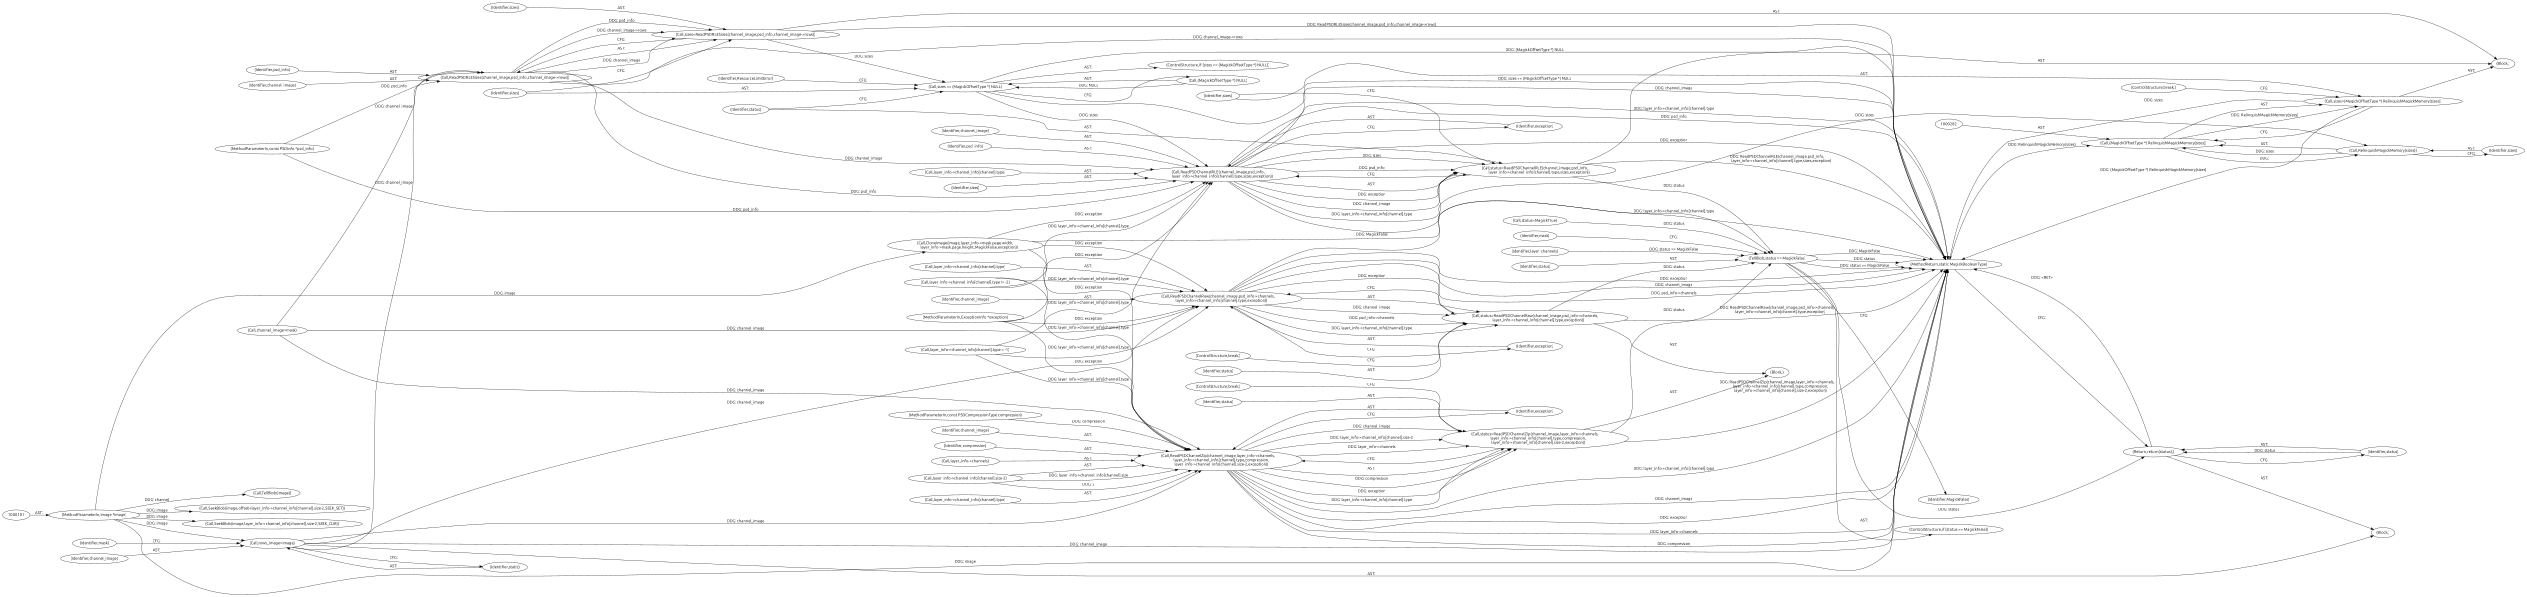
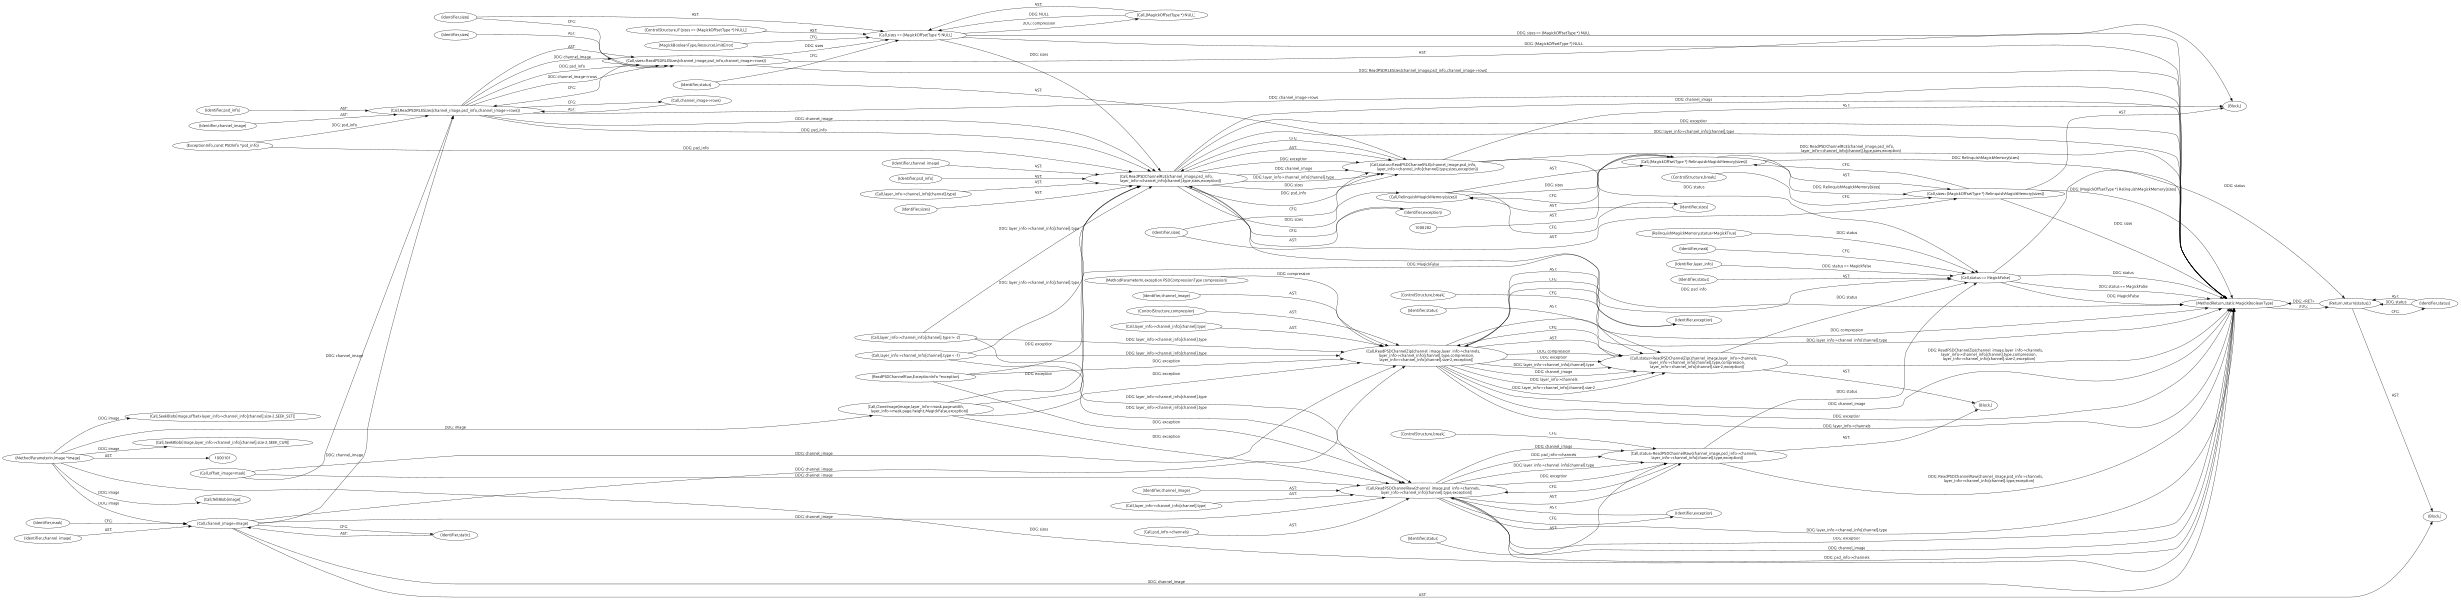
edge "(Call,sizes == (MagickOffsetType *) NULL)" -> "(ControlStructure,if (sizes == (MagickOffsetType *) NULL))": reversed
node "(Identifier,ResourceLimitError)": label "(Identifier,ResourceLimitError)" -> "(MagickBooleanType,ResourceLimitError)"
edge "(Call,sizes == (MagickOffsetType *) NULL)" -> "(Call,(MagickOffsetType *) NULL)": label "CFG: " -> "DDG: compression"
node "(Call,channel_image->rows)": added
node "(MethodParameterIn,const PSDInfo *psd_info)": label "(MethodParameterIn,const PSDInfo *psd_info)" -> "(ExceptionInfo,const PSDInfo *psd_info)"
edge "(Call,(MagickOffsetType *) RelinquishMagickMemory(sizes))" -> "(Call,RelinquishMagickMemory(sizes))": label "DDG: " -> "CFG: "
edge "(MethodReturn,static MagickBooleanType)" -> "(Call,(MagickOffsetType *) RelinquishMagickMemory(sizes))": reversed
node "(Call,status=MagickTrue)": label "(Call,status=MagickTrue)" -> "(RelinquishMagickMemory,status=MagickTrue)"
node "(Identifier,layer_channels)": label "(Identifier,layer_channels)" -> "(Identifier,layer_info)"
node "(TellBlob,status == MagickFalse)": label "(TellBlob,status == MagickFalse)" -> "(Call,status == MagickFalse)"
node "(MethodParameterIn,ExceptionInfo *exception)": label "(MethodParameterIn,ExceptionInfo *exception)" -> "(ReadPSDChannelRaw,ExceptionInfo *exception)"
edge "(MethodReturn,static MagickBooleanType)" -> "(Return,return(status);)": label "CFG: " -> "DDG: "
node "(Call,channel_image=mask)": label "(Call,channel_image=mask)" -> "(Call,offset_image=mask)"
node "(MethodParameterIn,const PSDCompressionType compression)": label "(MethodParameterIn,const PSDCompressionType compression)" -> "(MethodParameterIn,exception PSDCompressionType compression)"
node "(Identifier,compression)": label "(Identifier,compression)" -> "(ControlStructure,compression)"
node "(Call,layer_info->channels)": removed
node "(Call,layer_info->channel_info[channel].size-2)": removed
edge "(MethodParameterIn,Image *image)" -> "(Call,TellBlob(image))": label "DDG: channel" -> "DDG: image"
node "(Identifier,MagickFalse)": removed
edge "1000101" -> "(MethodParameterIn,Image *image)": reversed
node "(ControlStructure,if (status == MagickFalse))": removed
node "(Call,psd_info->channels)": added
node "(Call,rows_image=image)": label "(Call,rows_image=image)" -> "(Call,channel_image=image)"
edge "(MethodParameterIn,Image *image)" -> "(MethodReturn,static MagickBooleanType)": label "DDG: image" -> "DDG: sizes"
